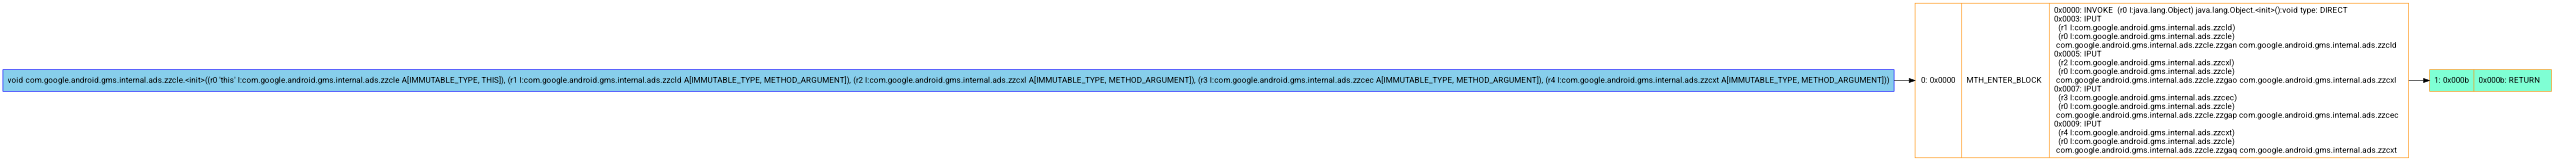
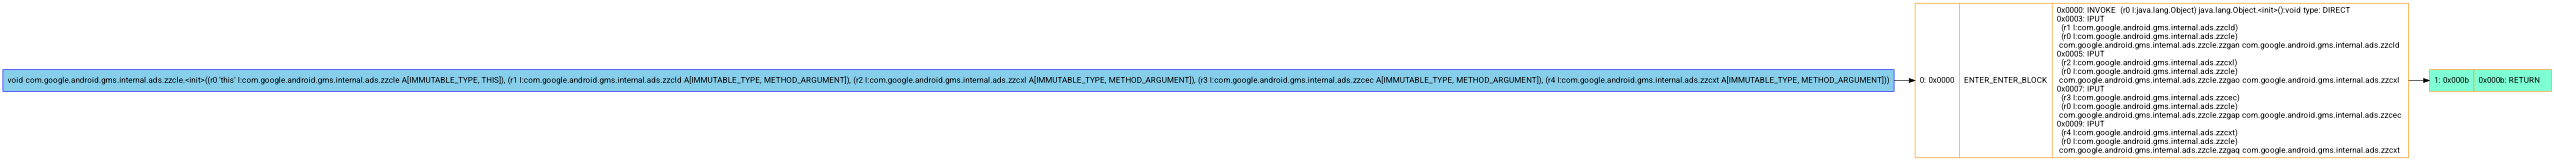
node "0: 0x0000": text "MTH_ENTER_BLOCK" -> "ENTER_ENTER_BLOCK"
